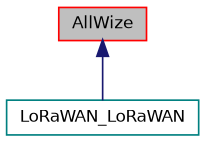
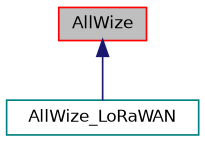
node "LoRaWAN_LoRaWAN": label "LoRaWAN_LoRaWAN" -> "AllWize_LoRaWAN"
